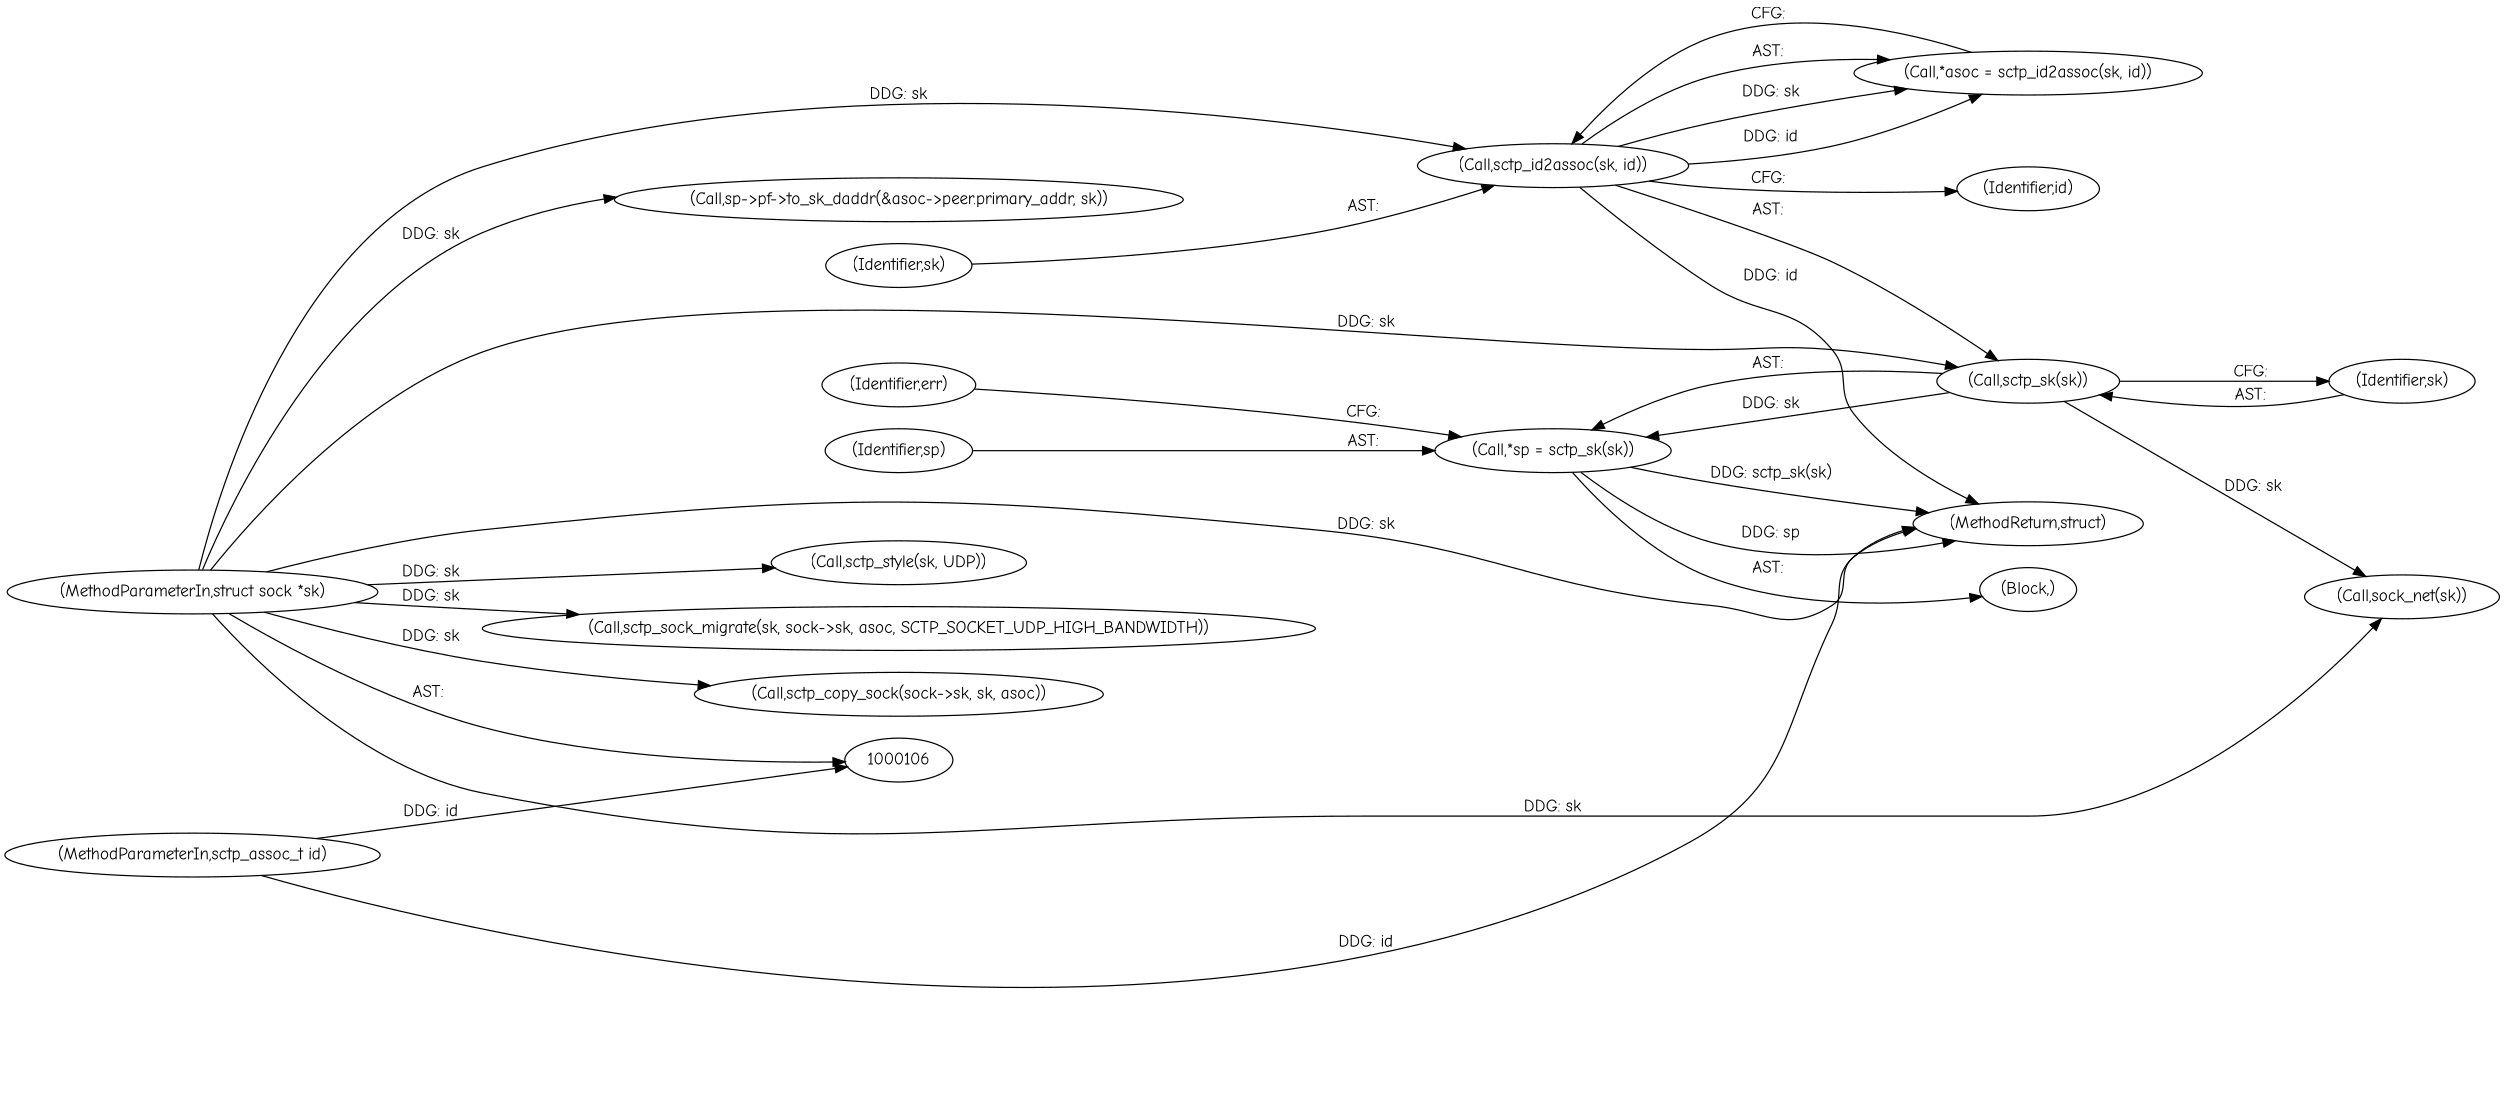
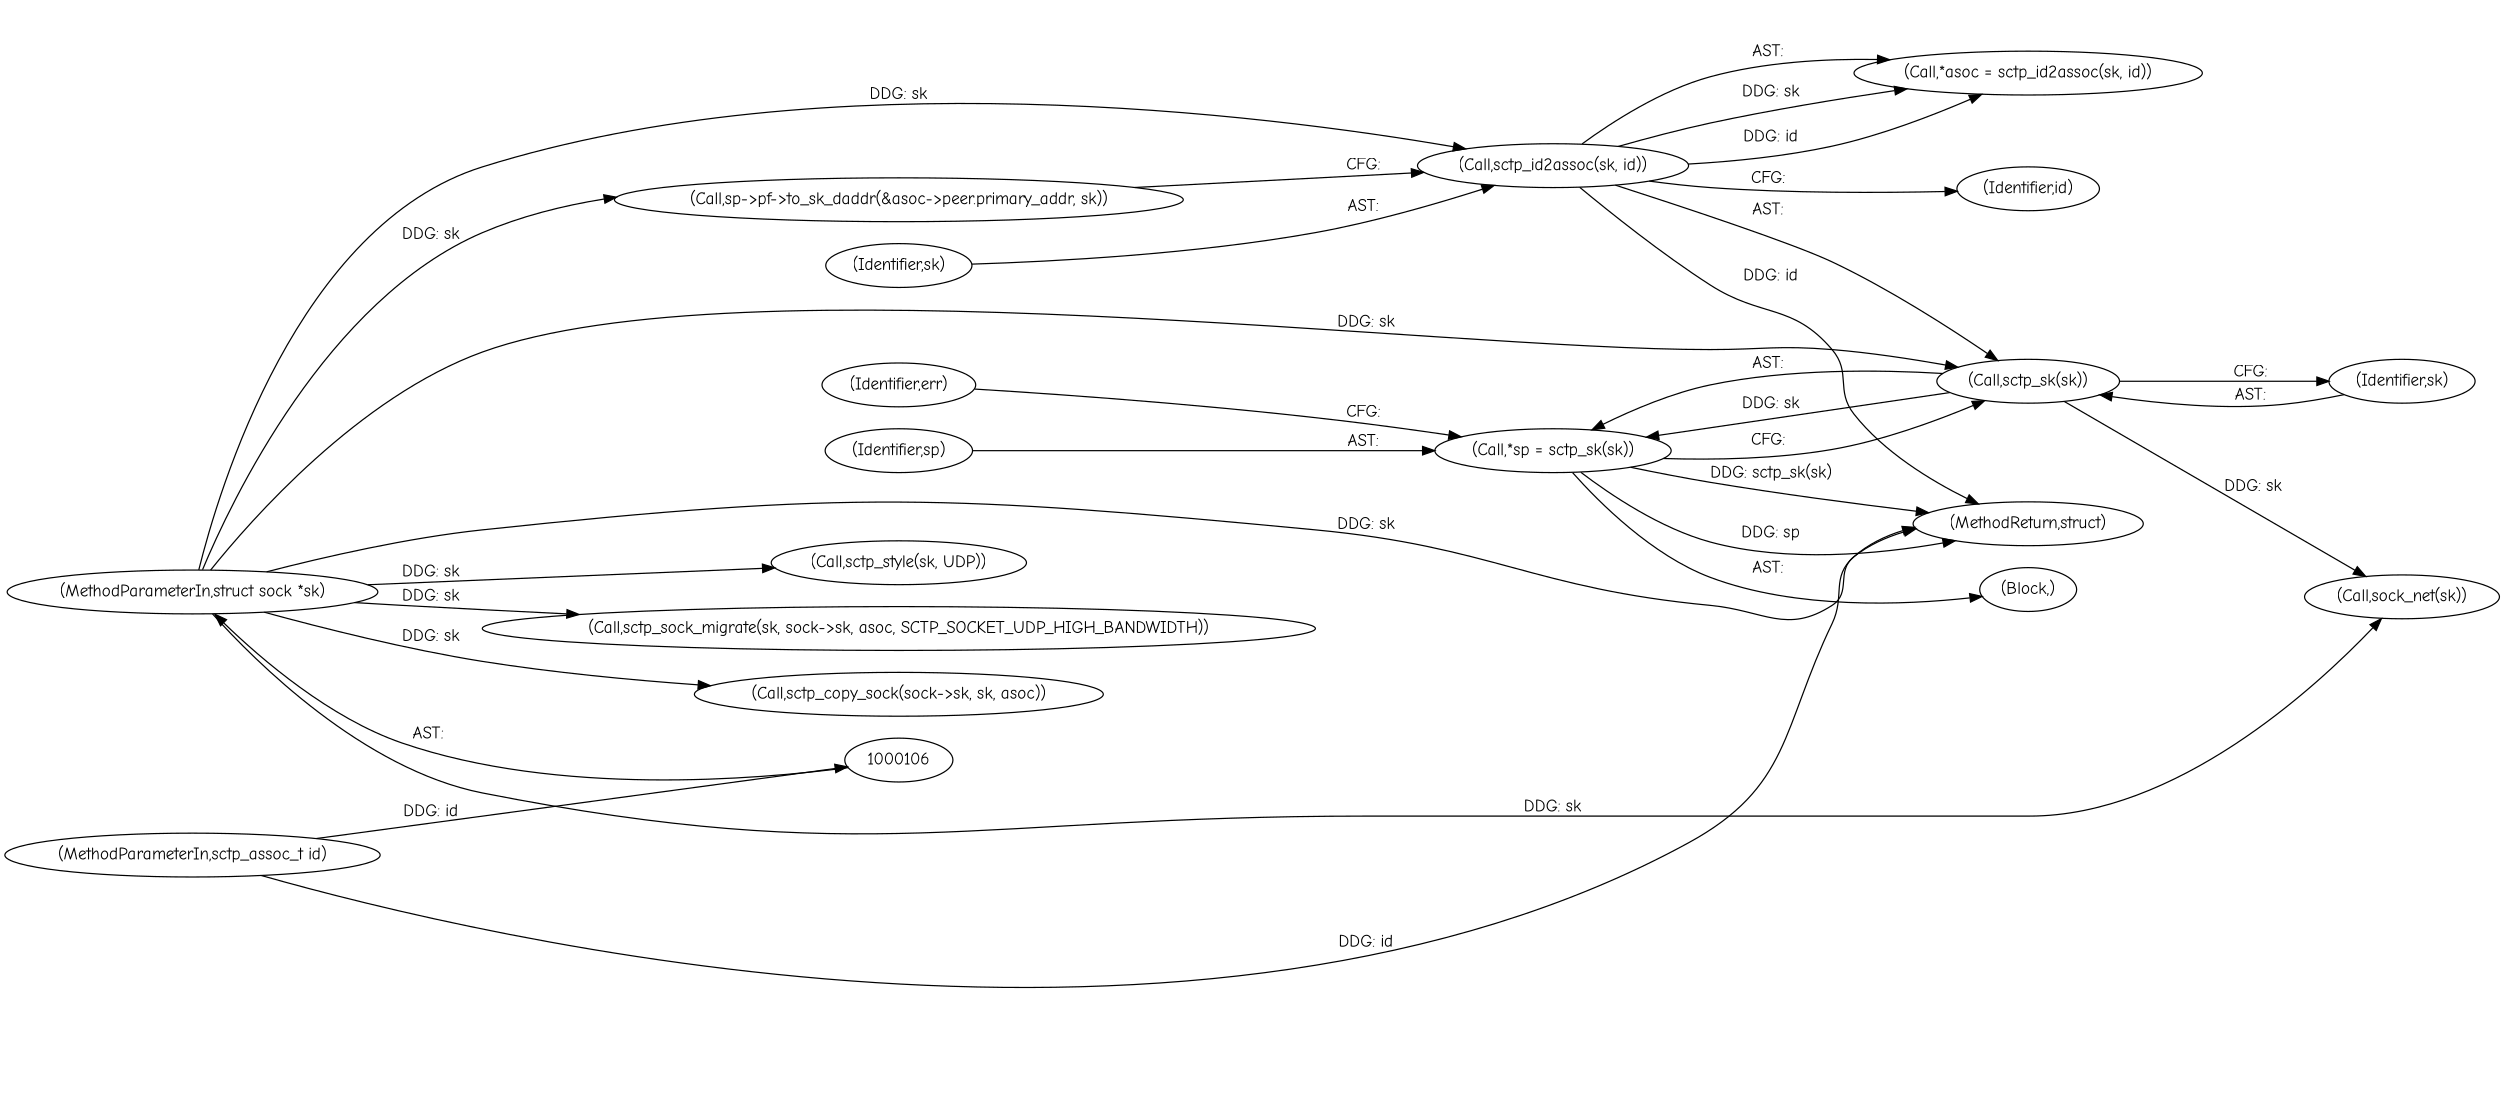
edge "(Call,*asoc = sctp_id2assoc(sk, id))" -> "(Call,sctp_id2assoc(sk, id))": now "(Call,sp->pf->to_sk_daddr(&asoc->peer.primary_addr, sk))" -> "(Call,sctp_id2assoc(sk, id))"
edge "(Call,*sp = sctp_sk(sk))" -> "(Call,sctp_sk(sk))": added, label "CFG:"
edge "(MethodParameterIn,struct sock *sk)" -> "1000106": reversed
